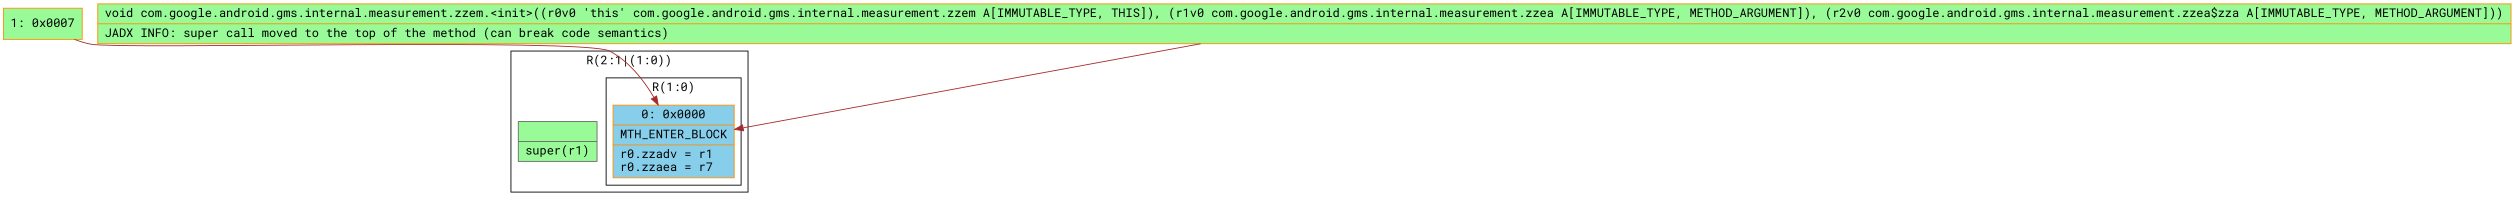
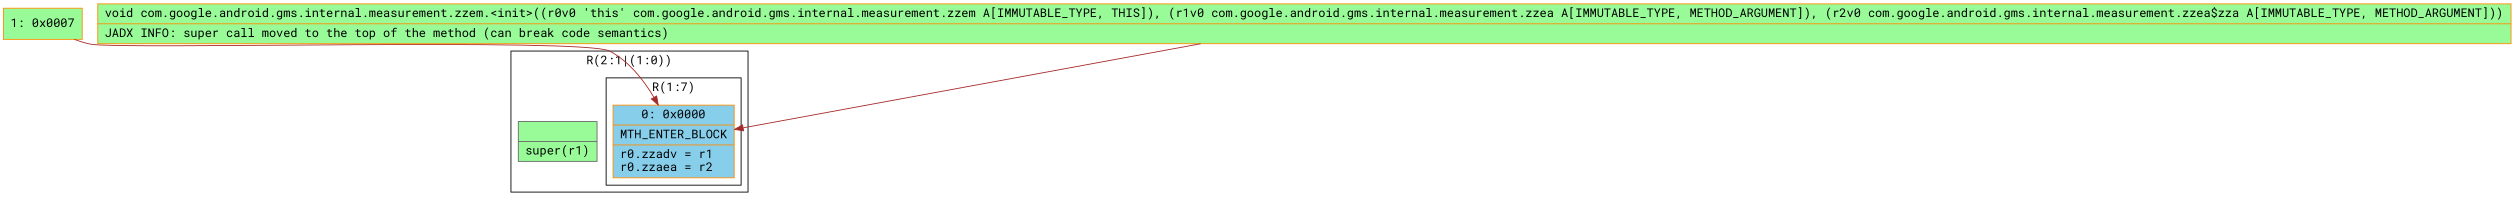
cluster "R(1:0)": label "R(1:0)" -> "R(1:7)"
node "0: 0x0000": text "r0.zzaea = r7" -> "r0.zzaea = r2"
